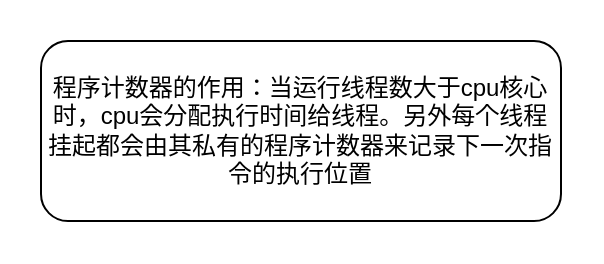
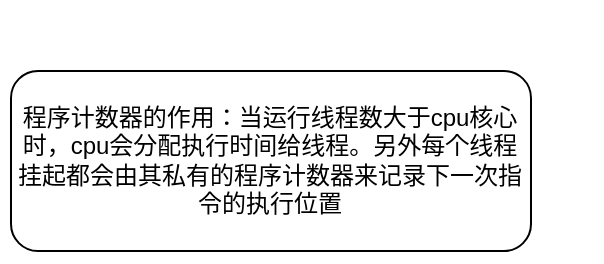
node "程序计数器的作用：当运行线程数大于cpu核心时，cpu会分配执行时间给线程。另外每个线程挂起都会由其私有的程序计数器来记录下一次指令的执行位置": moved (301, 131) -> (271, 161)
